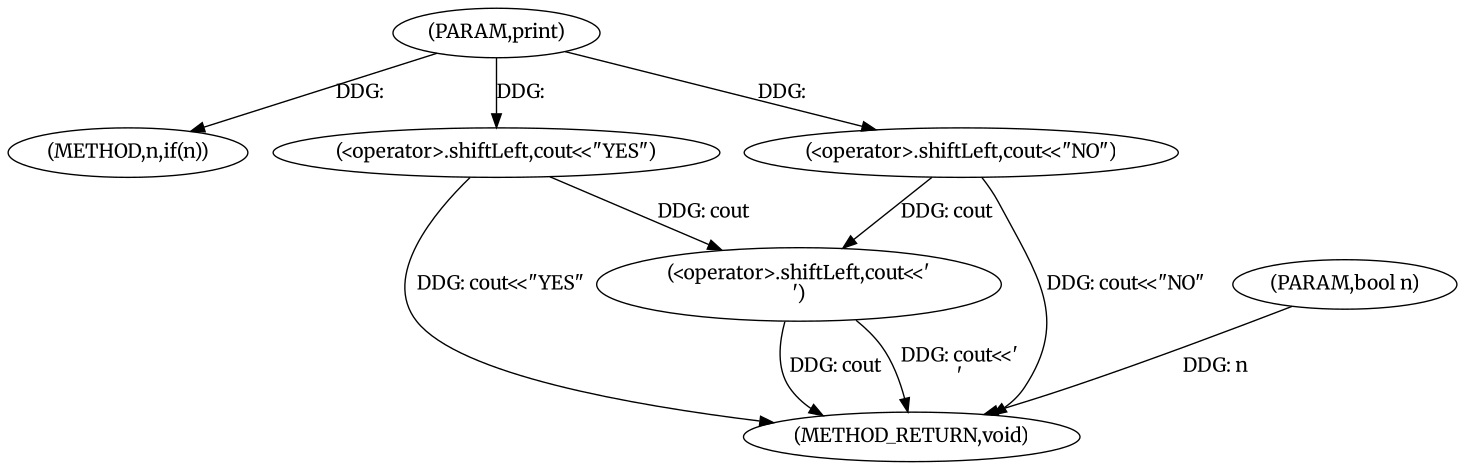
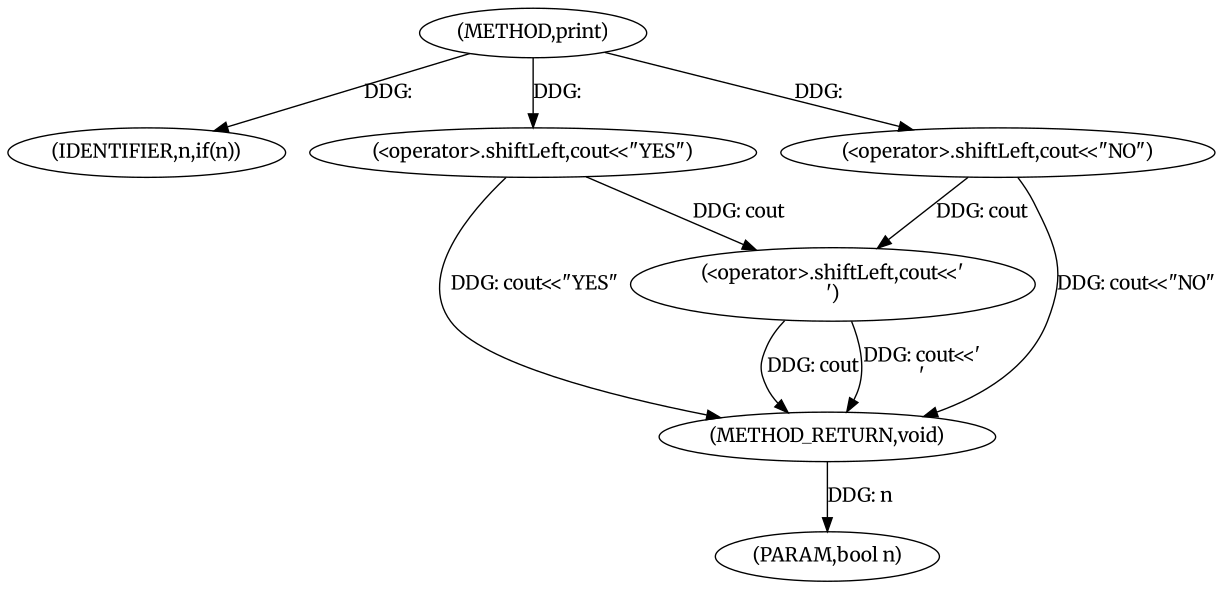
node "(PARAM,print)": label "(PARAM,print)" -> "(METHOD,print)"
node "(METHOD,n,if(n))": label "(METHOD,n,if(n))" -> "(IDENTIFIER,n,if(n))"
edge "(PARAM,bool n)" -> "(METHOD_RETURN,void)": reversed
